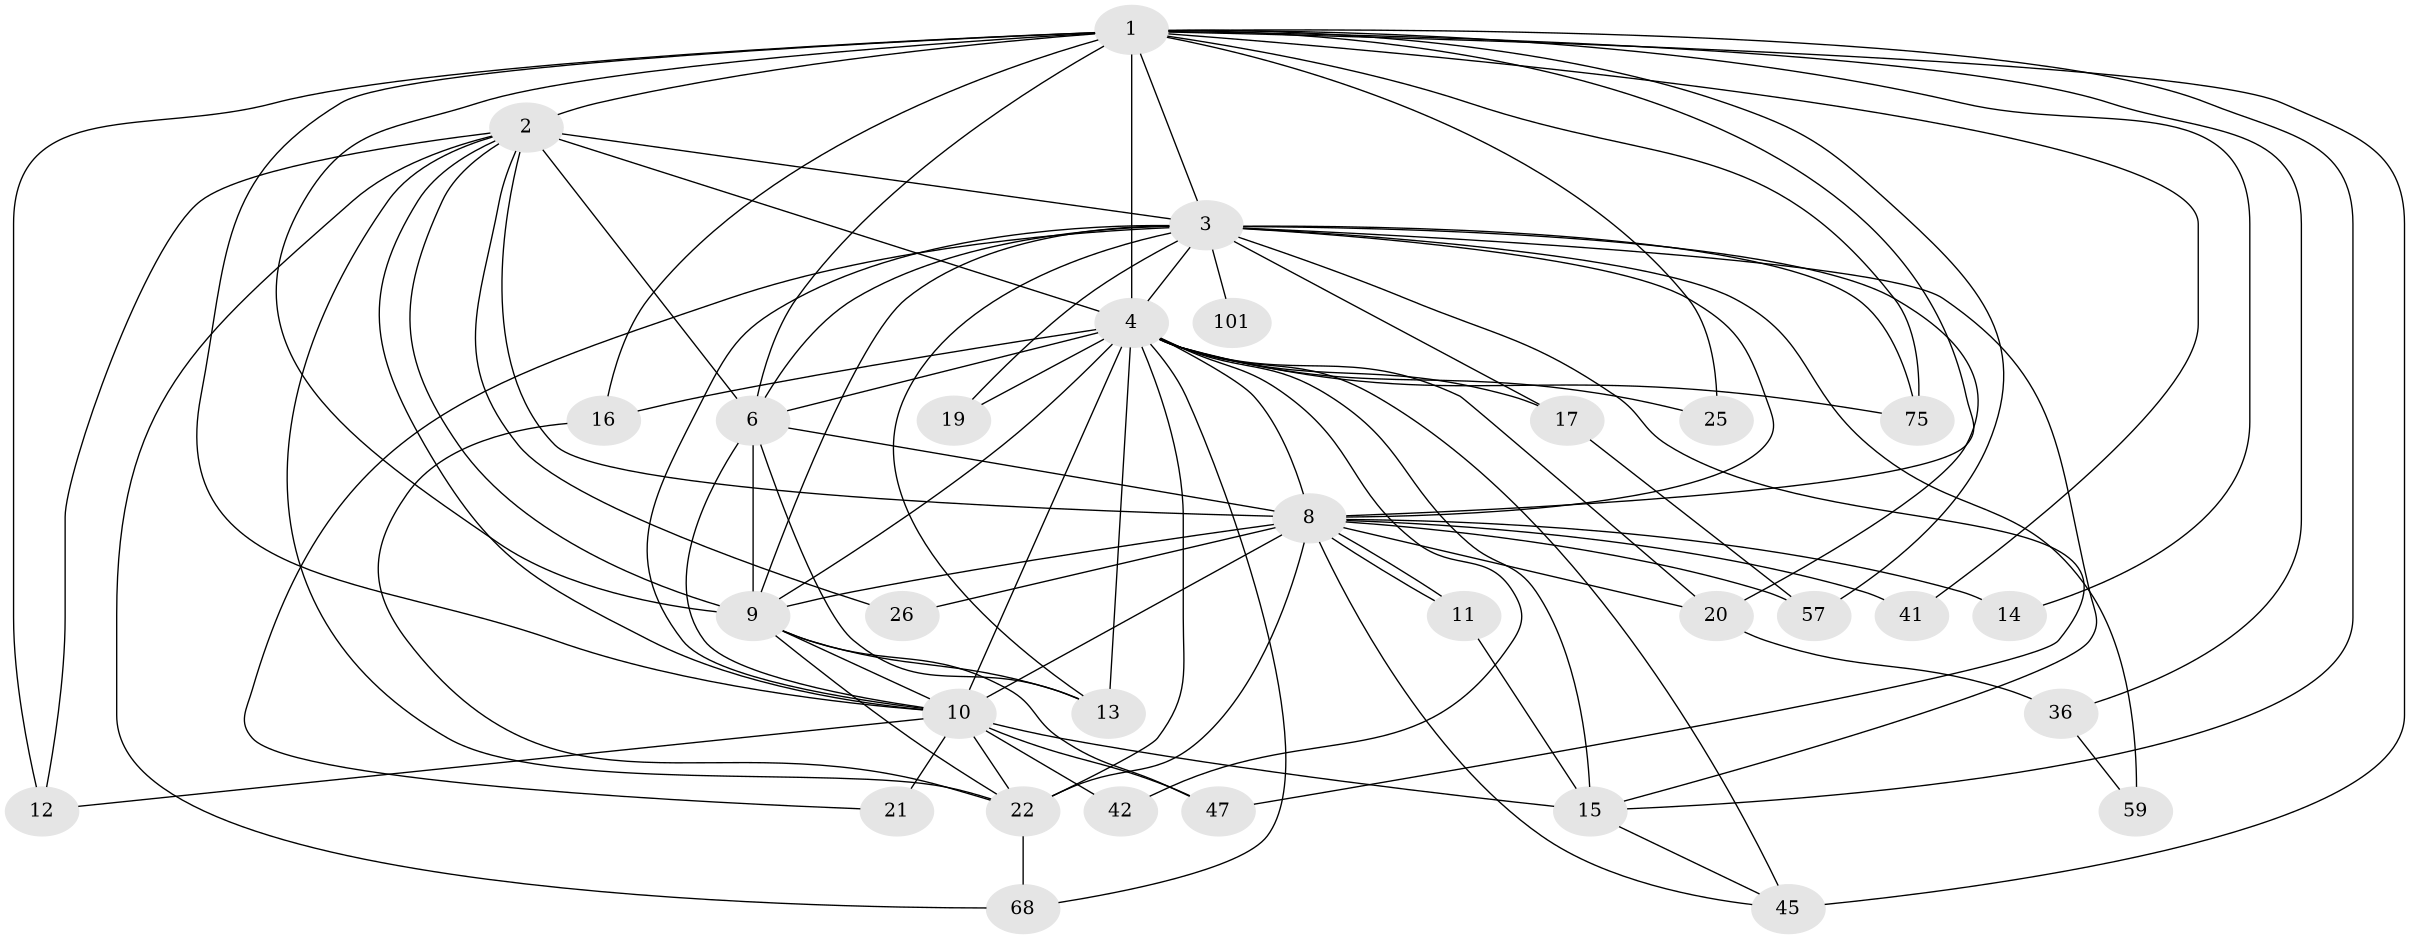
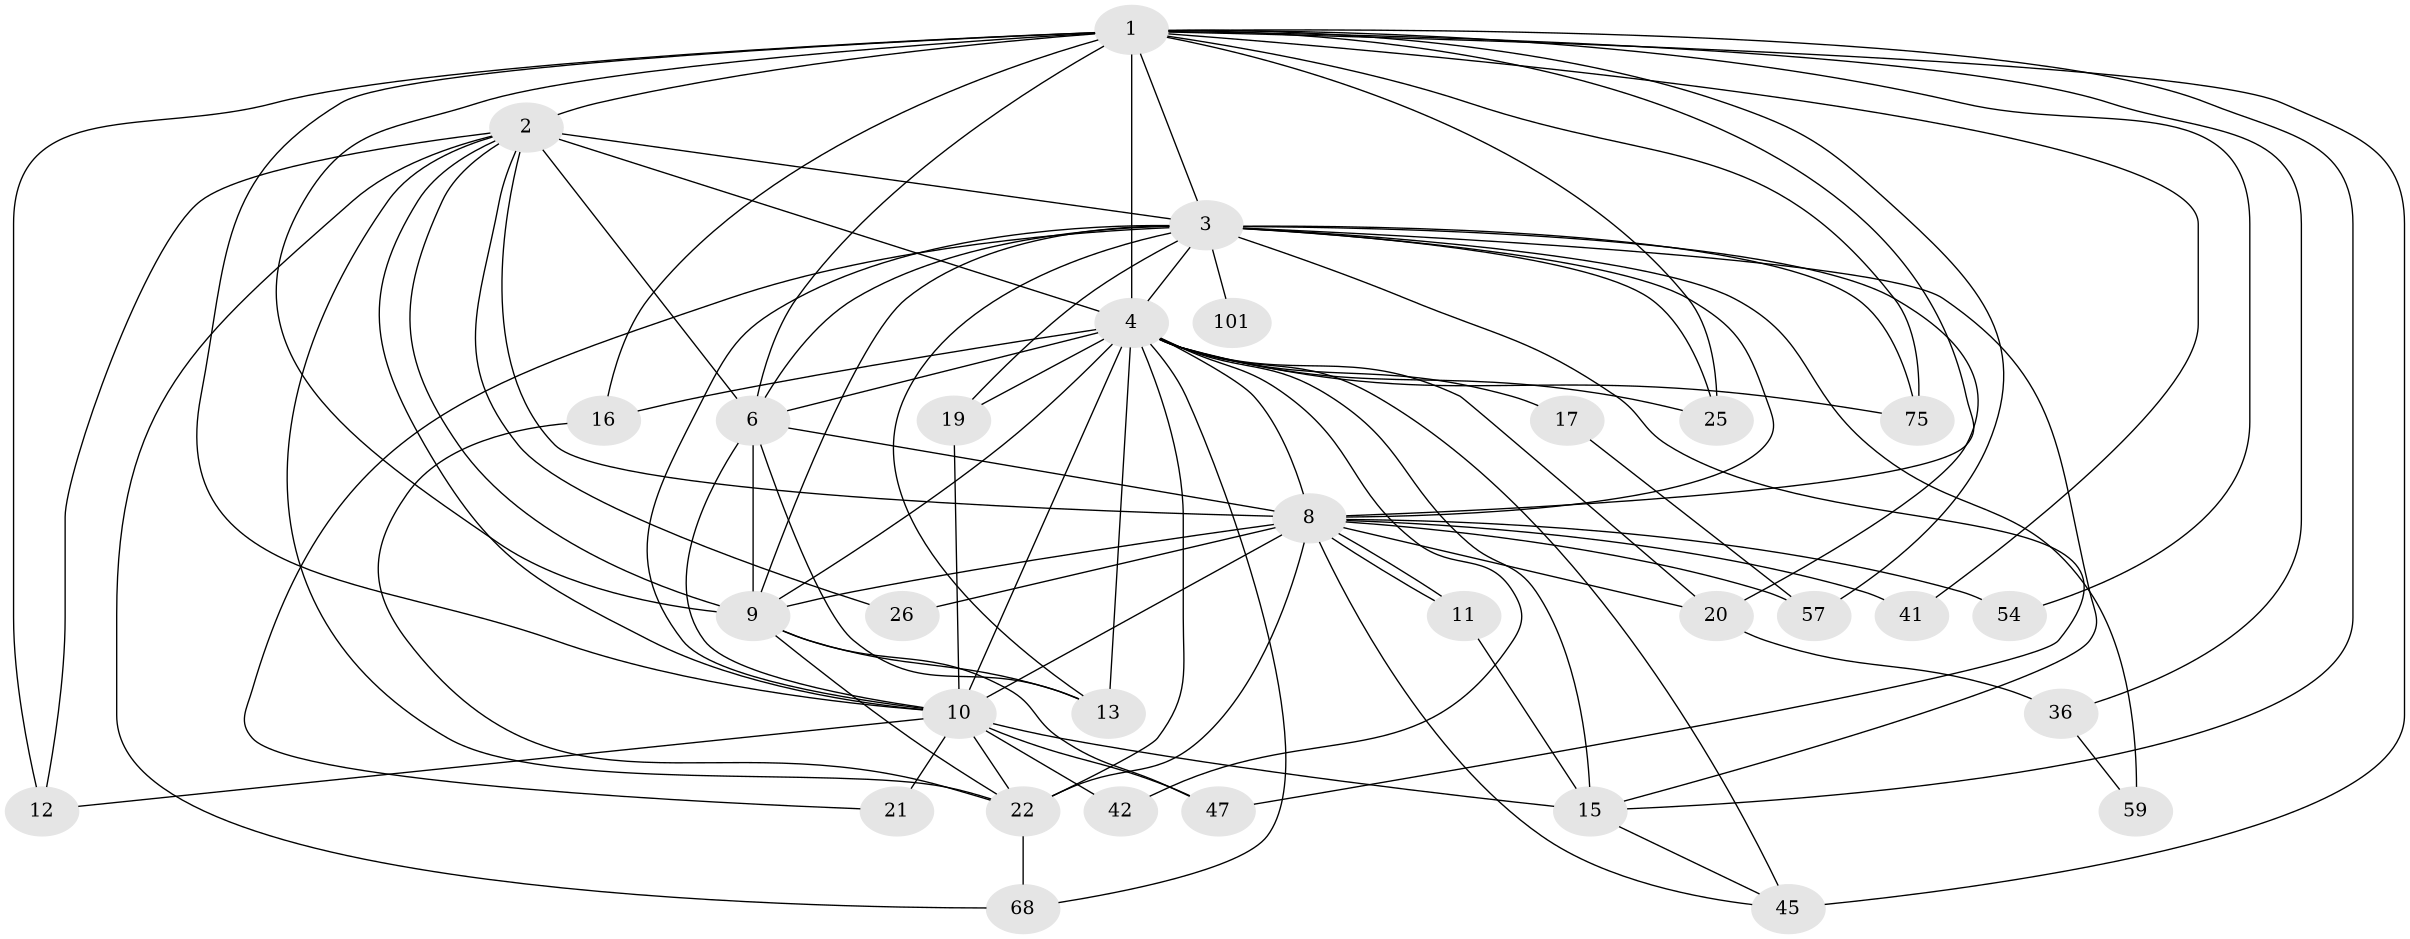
edge "3" -- "17": now "3" -- "25"
node "14": label "14" -> "54"
edge "9" -- "10": now "19" -- "10"
